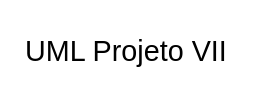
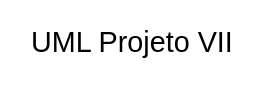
node "UML Projeto VII": moved (126, 51) -> (132, 42)
